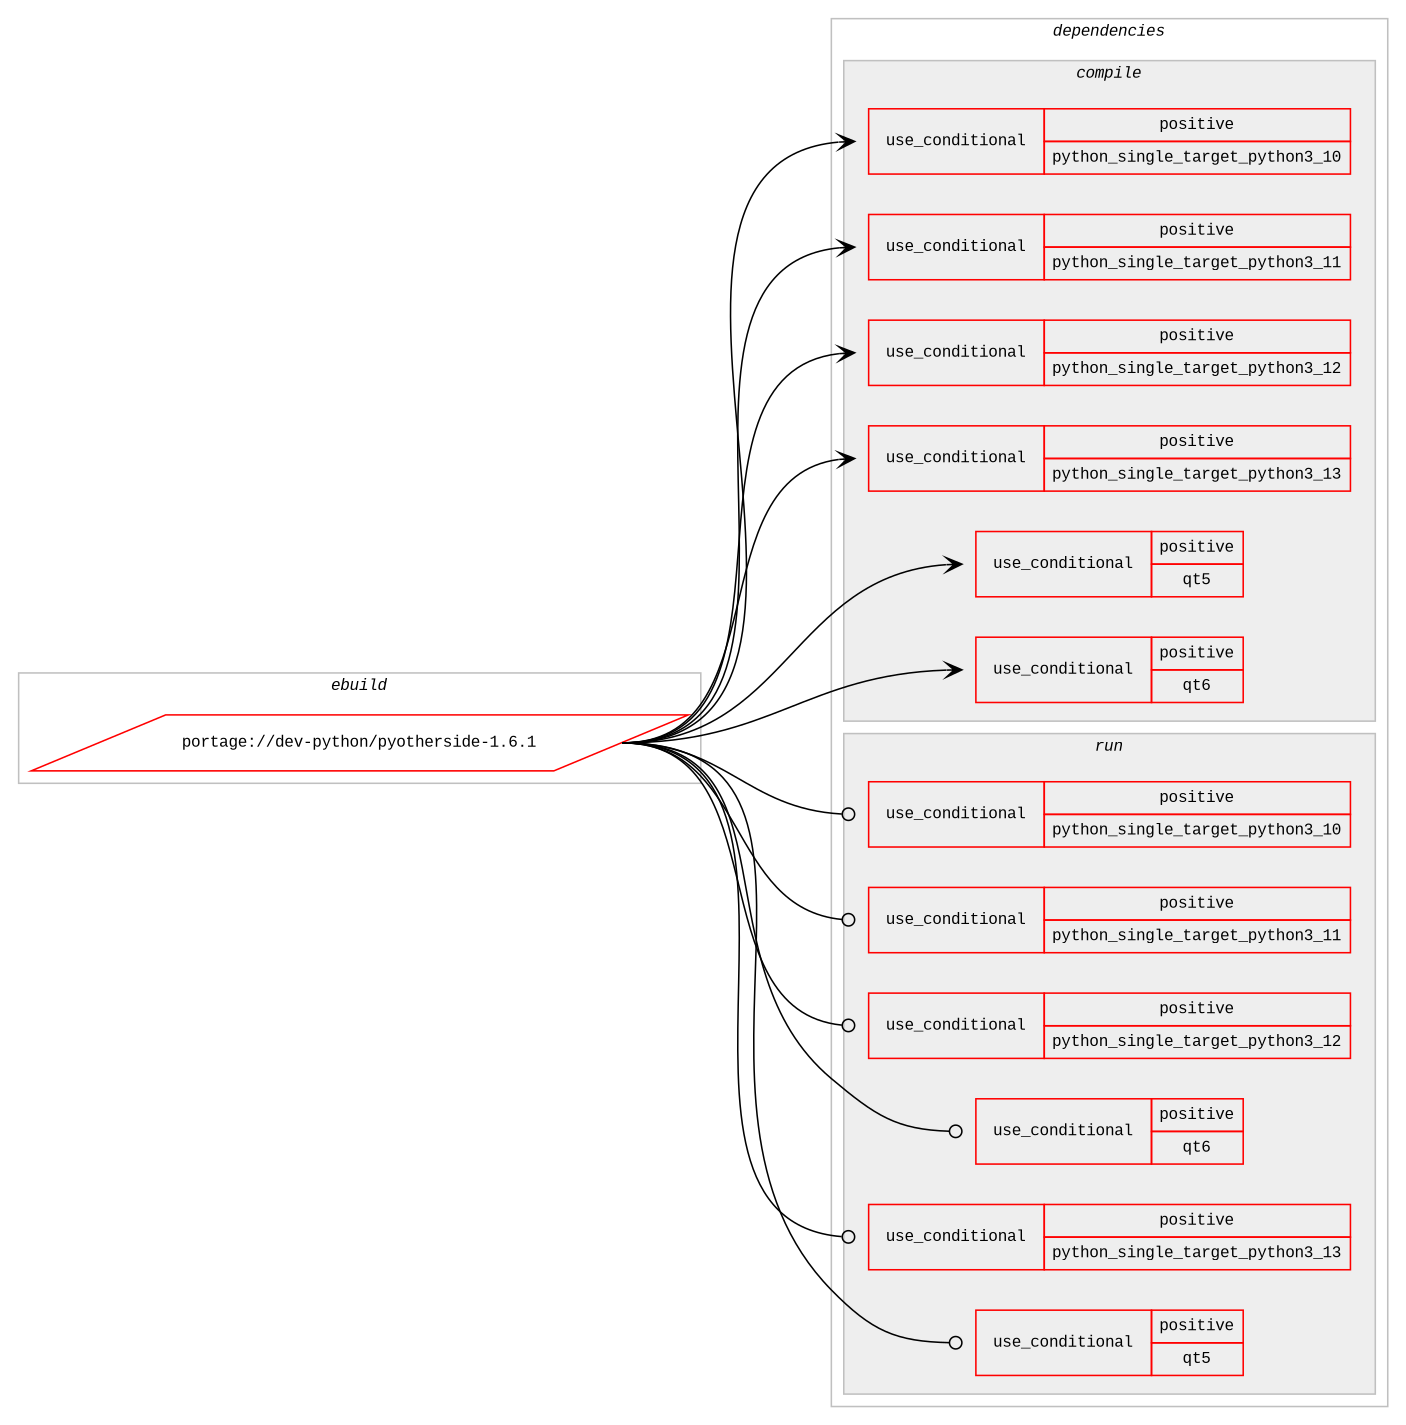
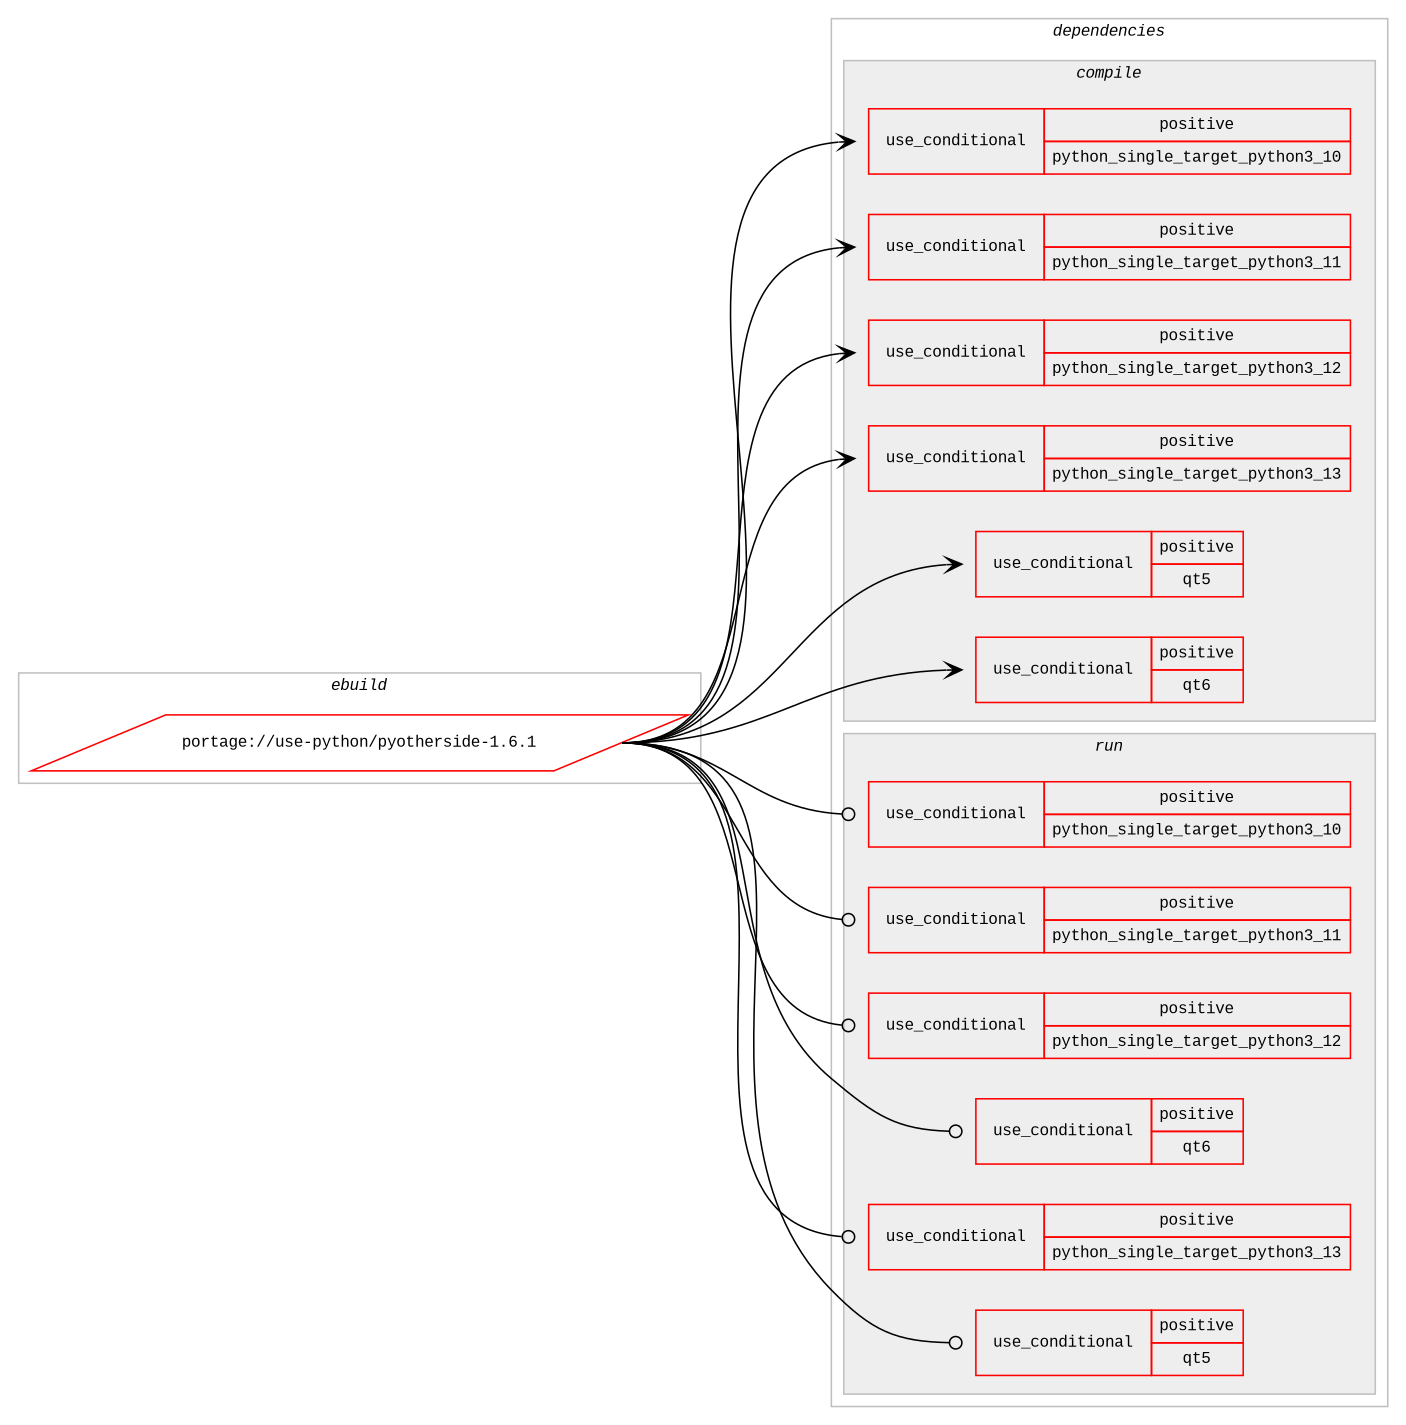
node "portage://dev-python/pyotherside-1.6.1": label "portage://dev-python/pyotherside-1.6.1" -> "portage://use-python/pyotherside-1.6.1"
